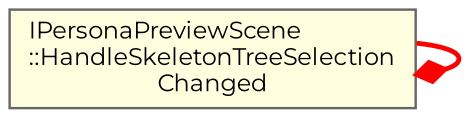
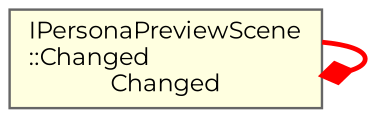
node "IPersonaPreviewScene ::HandleSkeletonTreeSelection Changed": label "IPersonaPreviewScene ::HandleSkeletonTreeSelection Changed" -> "IPersonaPreviewScene ::Changed Changed"
